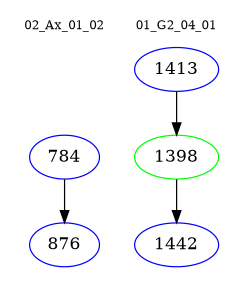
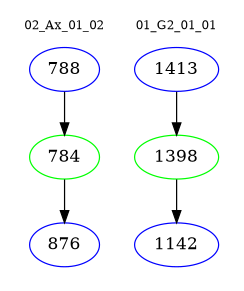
cluster "01_G2_04_01": label "01_G2_04_01" -> "01_G2_01_01"
node "788": added
node "784": color blue -> green
node "1442": label "1442" -> "1142"
